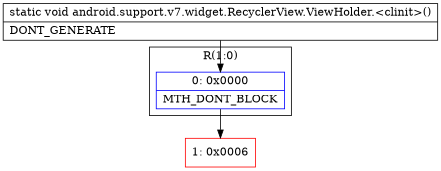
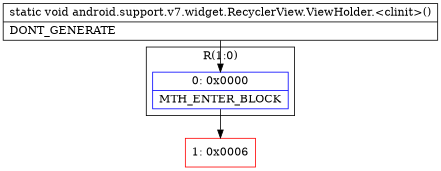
node "0: 0x0000": text "MTH_DONT_BLOCK" -> "MTH_ENTER_BLOCK"
